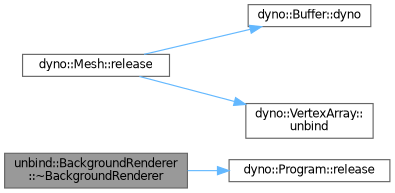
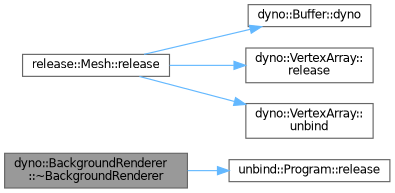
node "dyno::Mesh::release": label "dyno::Mesh::release" -> "release::Mesh::release"
node "dyno::VertexArray:: release": added
node "unbind::BackgroundRenderer ::~BackgroundRenderer": label "unbind::BackgroundRenderer ::~BackgroundRenderer" -> "dyno::BackgroundRenderer ::~BackgroundRenderer"
node "dyno::Program::release": label "dyno::Program::release" -> "unbind::Program::release"
